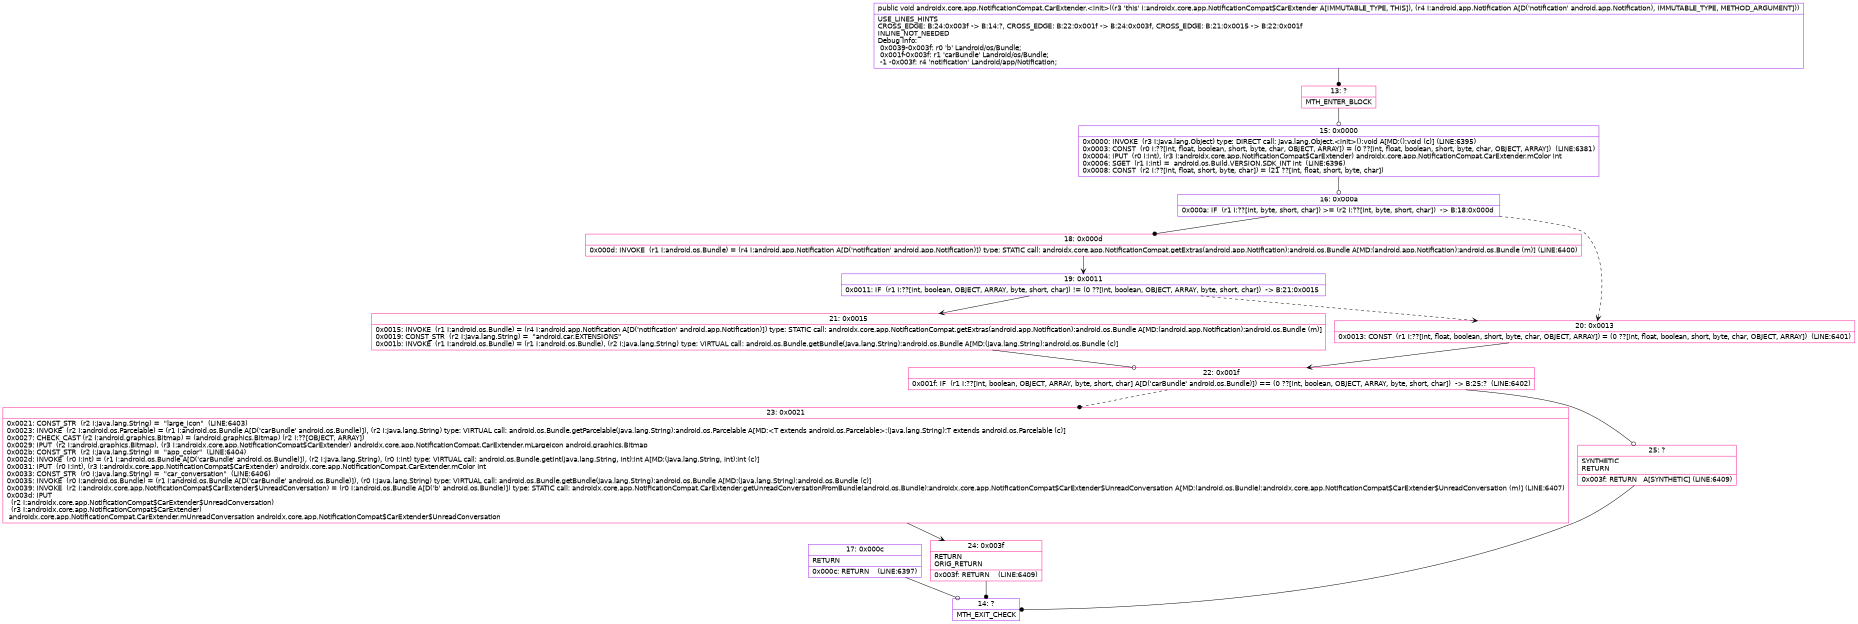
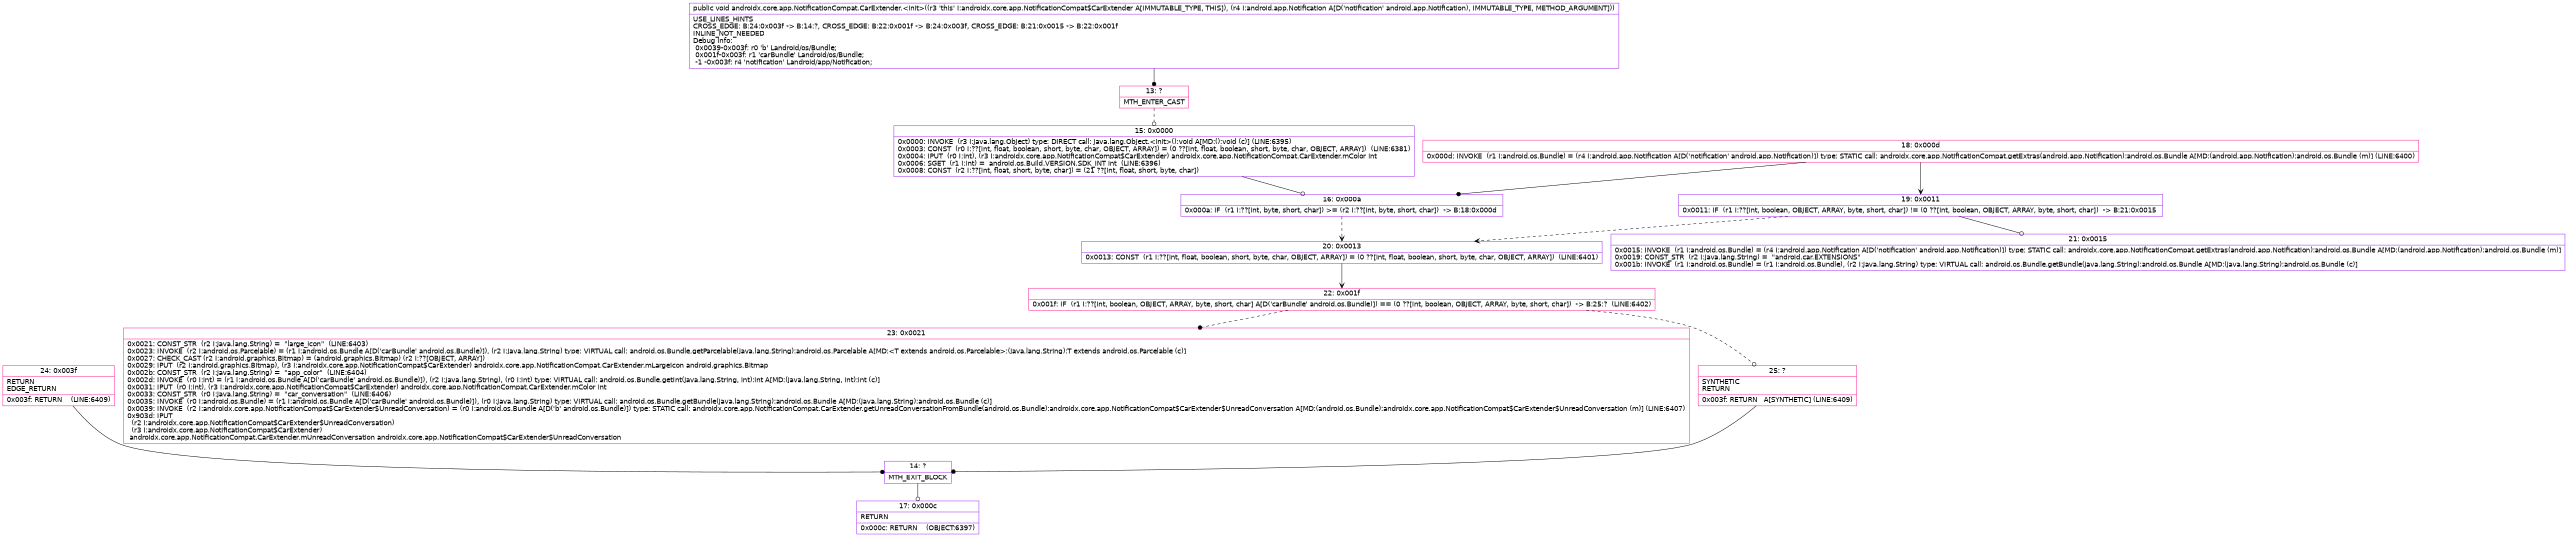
node "13: ?": text "MTH_ENTER_BLOCK" -> "MTH_ENTER_CAST"
edge "13: ?" -> "15: 0x0000": style solid -> dashed
edge "16: 0x000a" -> "18: 0x000d": reversed
edge "19: 0x0011" -> "21: 0x0015": arrowhead vee -> odot
node "21: 0x0015": color deeppink -> purple
node "20: 0x0013": color deeppink -> purple
edge "21: 0x0015" -> "22: 0x001f": removed
edge "22: 0x001f" -> "25: ?": style solid -> dashed
node "23: 0x0021": text "0x003d: IPUT" -> "0x903d: IPUT"
edge "23: 0x0021" -> "24: 0x003f": removed
node "24: 0x003f": text "ORIG_RETURN" -> "EDGE_RETURN"
node "17: 0x000c": text "0x000c: RETURN    (LINE:6397)" -> "0x000c: RETURN    (OBJECT:6397)"
edge "17: 0x000c" -> "14: ?": reversed
node "14: ?": text "MTH_EXIT_CHECK" -> "MTH_EXIT_BLOCK"
